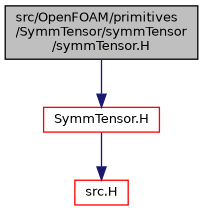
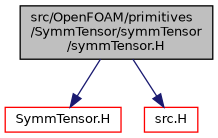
edge "SymmTensor.H" -> "src.H": now "src/OpenFOAM/primitives /SymmTensor/symmTensor /symmTensor.H" -> "src.H"
